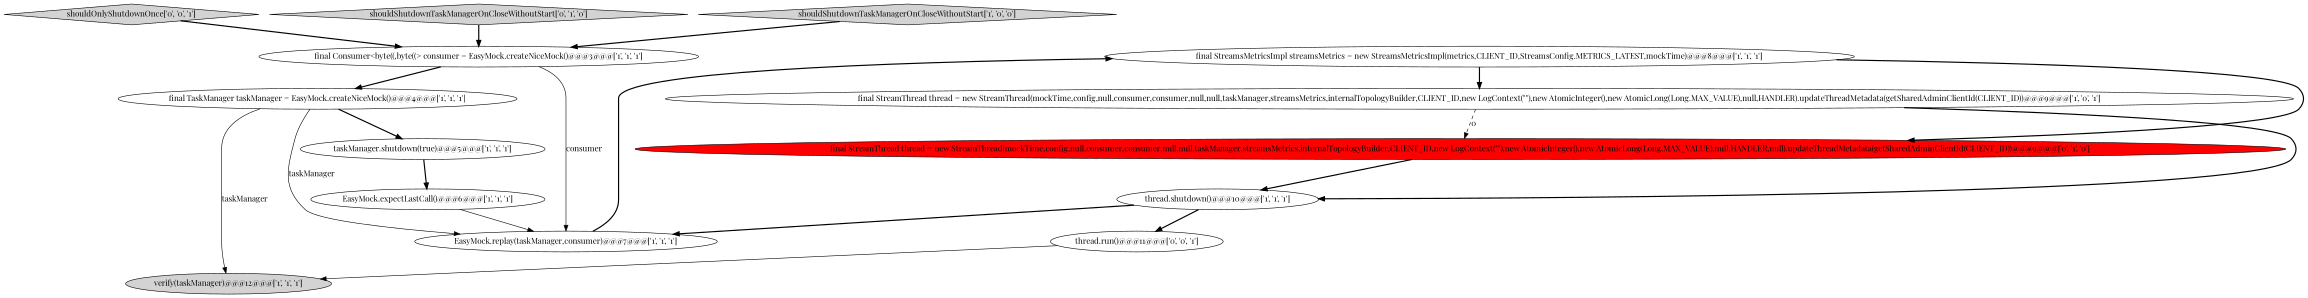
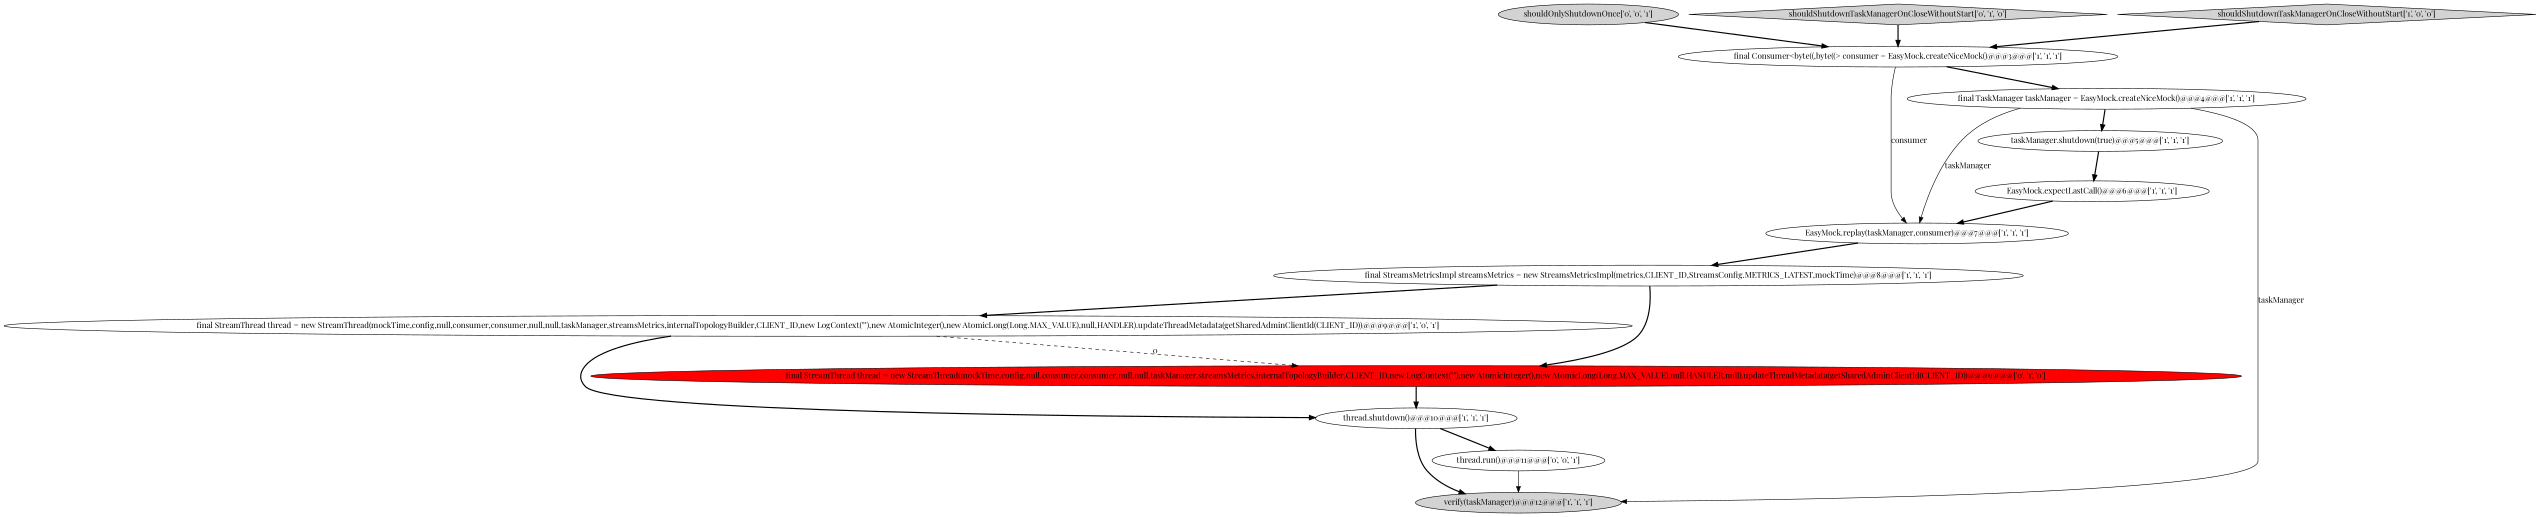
node "shouldOnlyShutdownOnce['0', '0', '1']": shape diamond -> ellipse
edge "thread.shutdown()@@@10@@@['1', '1', '1']" -> "EasyMock.replay(taskManager,consumer)@@@7@@@['1', '1', '1']": now "thread.shutdown()@@@10@@@['1', '1', '1']" -> "verify(taskManager)@@@12@@@['1', '1', '1']"
edge "EasyMock.expectLastCall()@@@6@@@['1', '1', '1']" -> "EasyMock.replay(taskManager,consumer)@@@7@@@['1', '1', '1']": style solid -> bold
